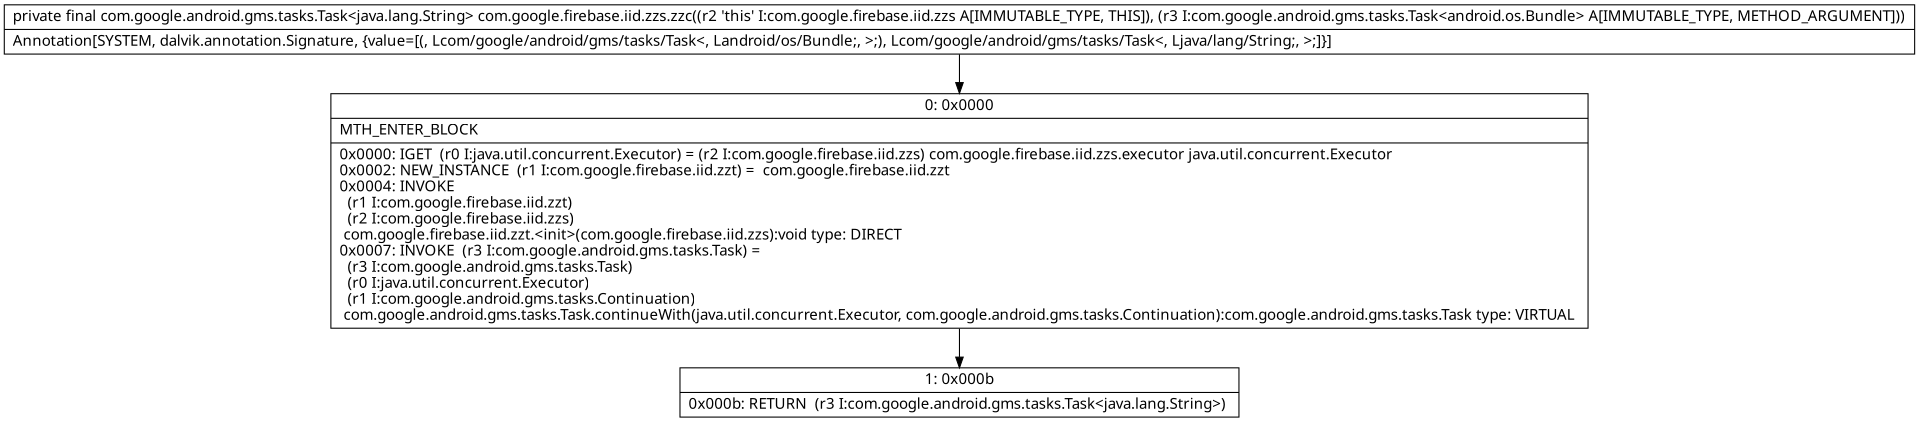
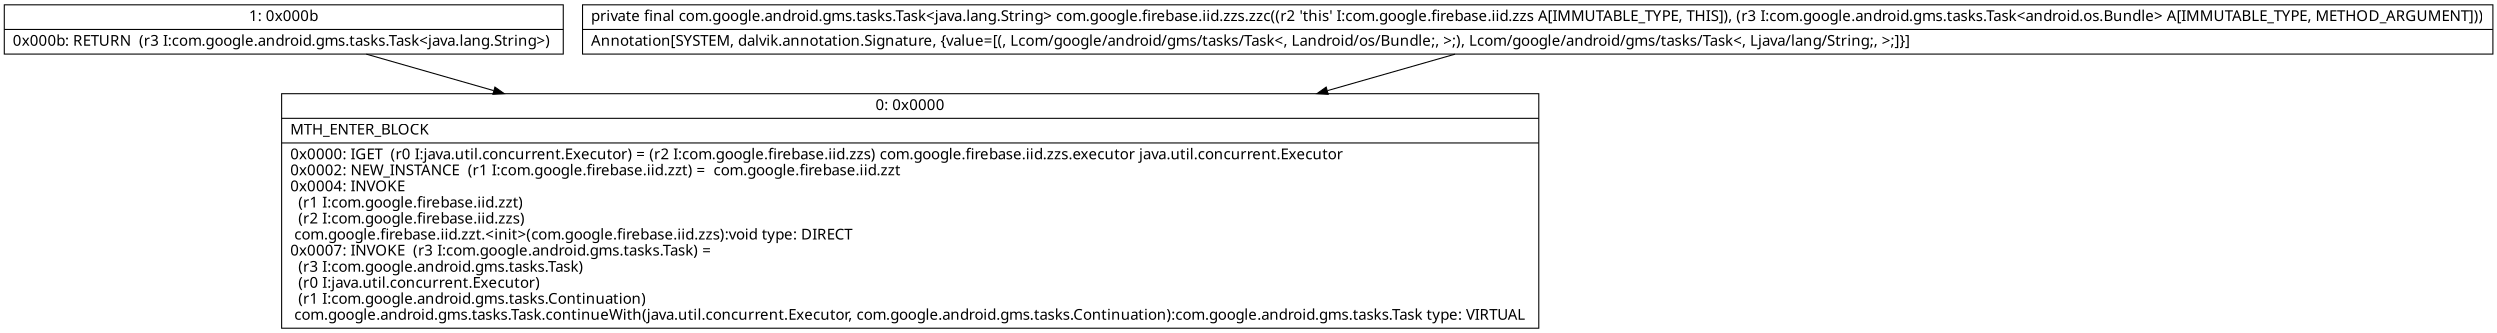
edge "0: 0x0000" -> "1: 0x000b": reversed
